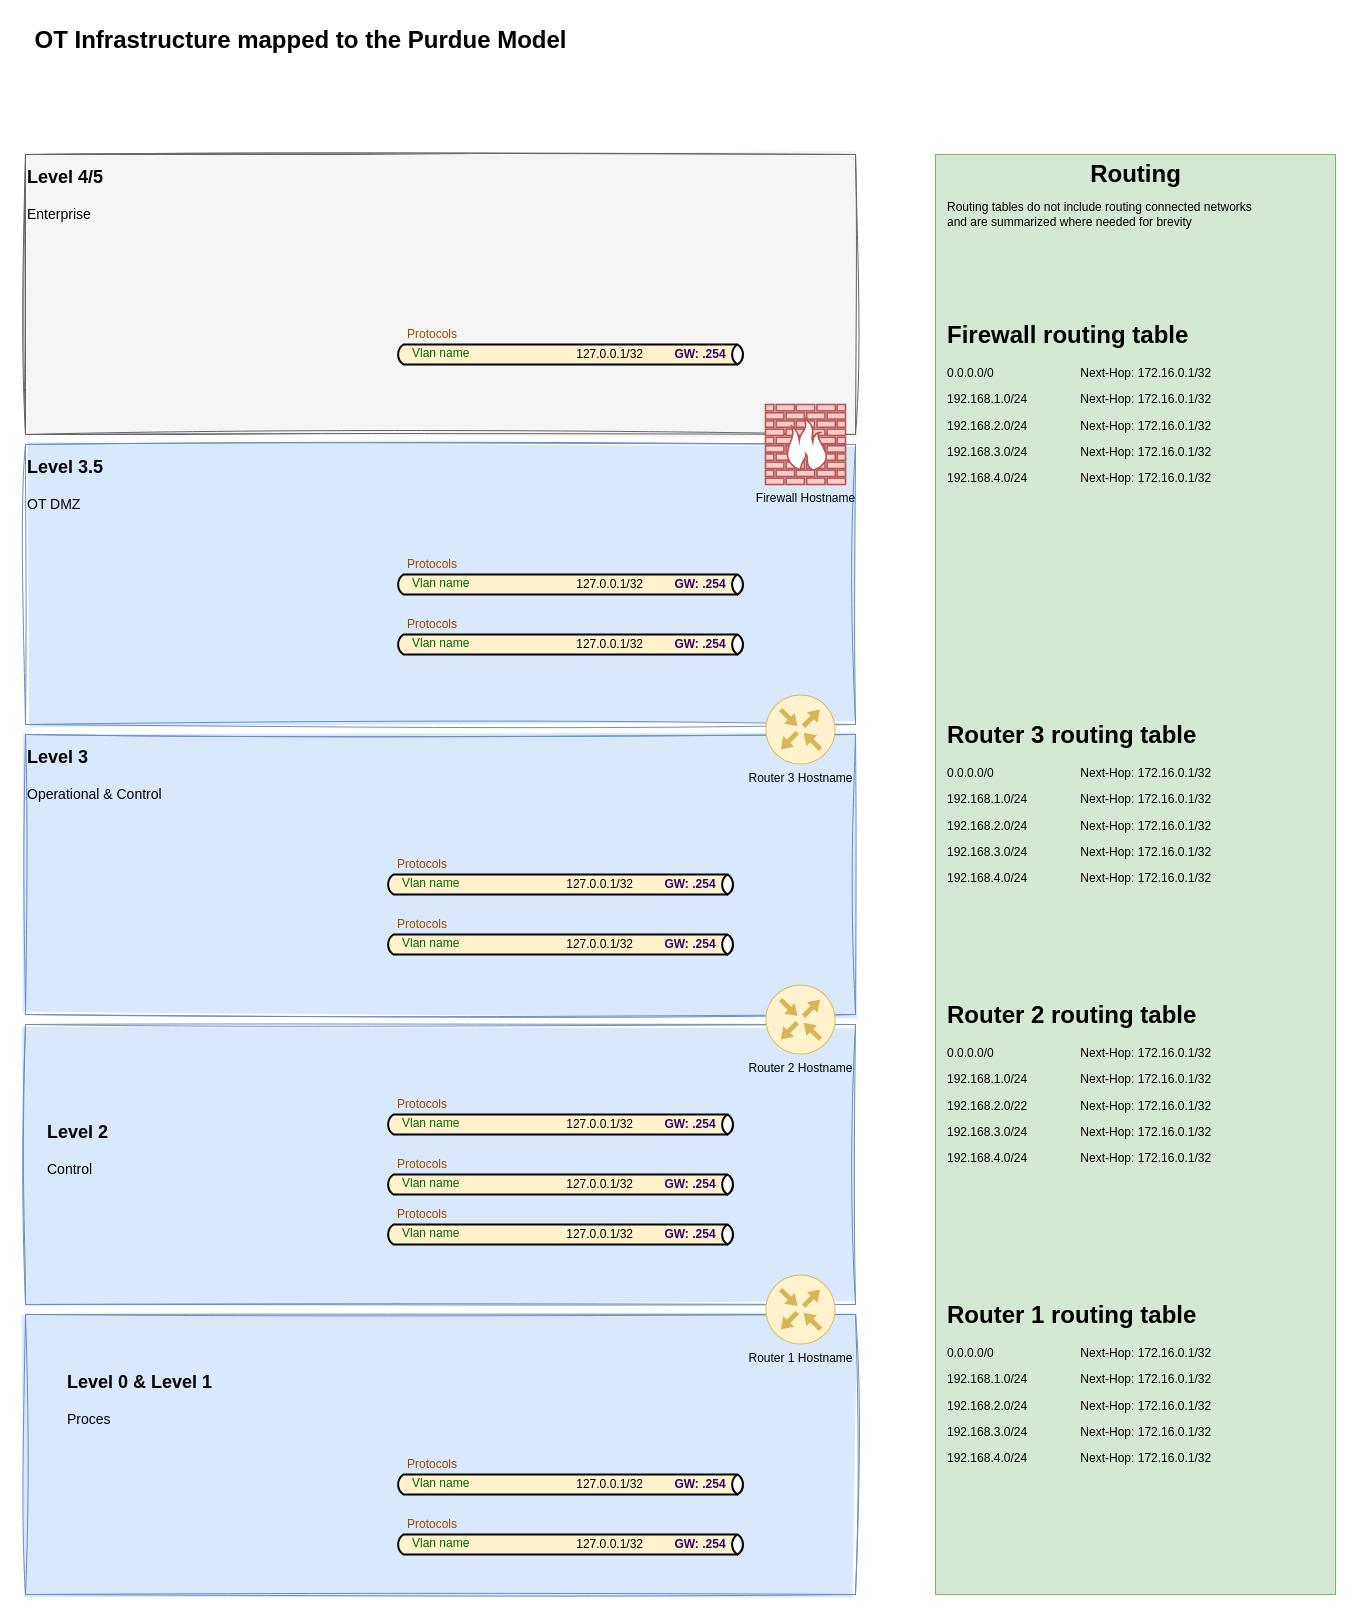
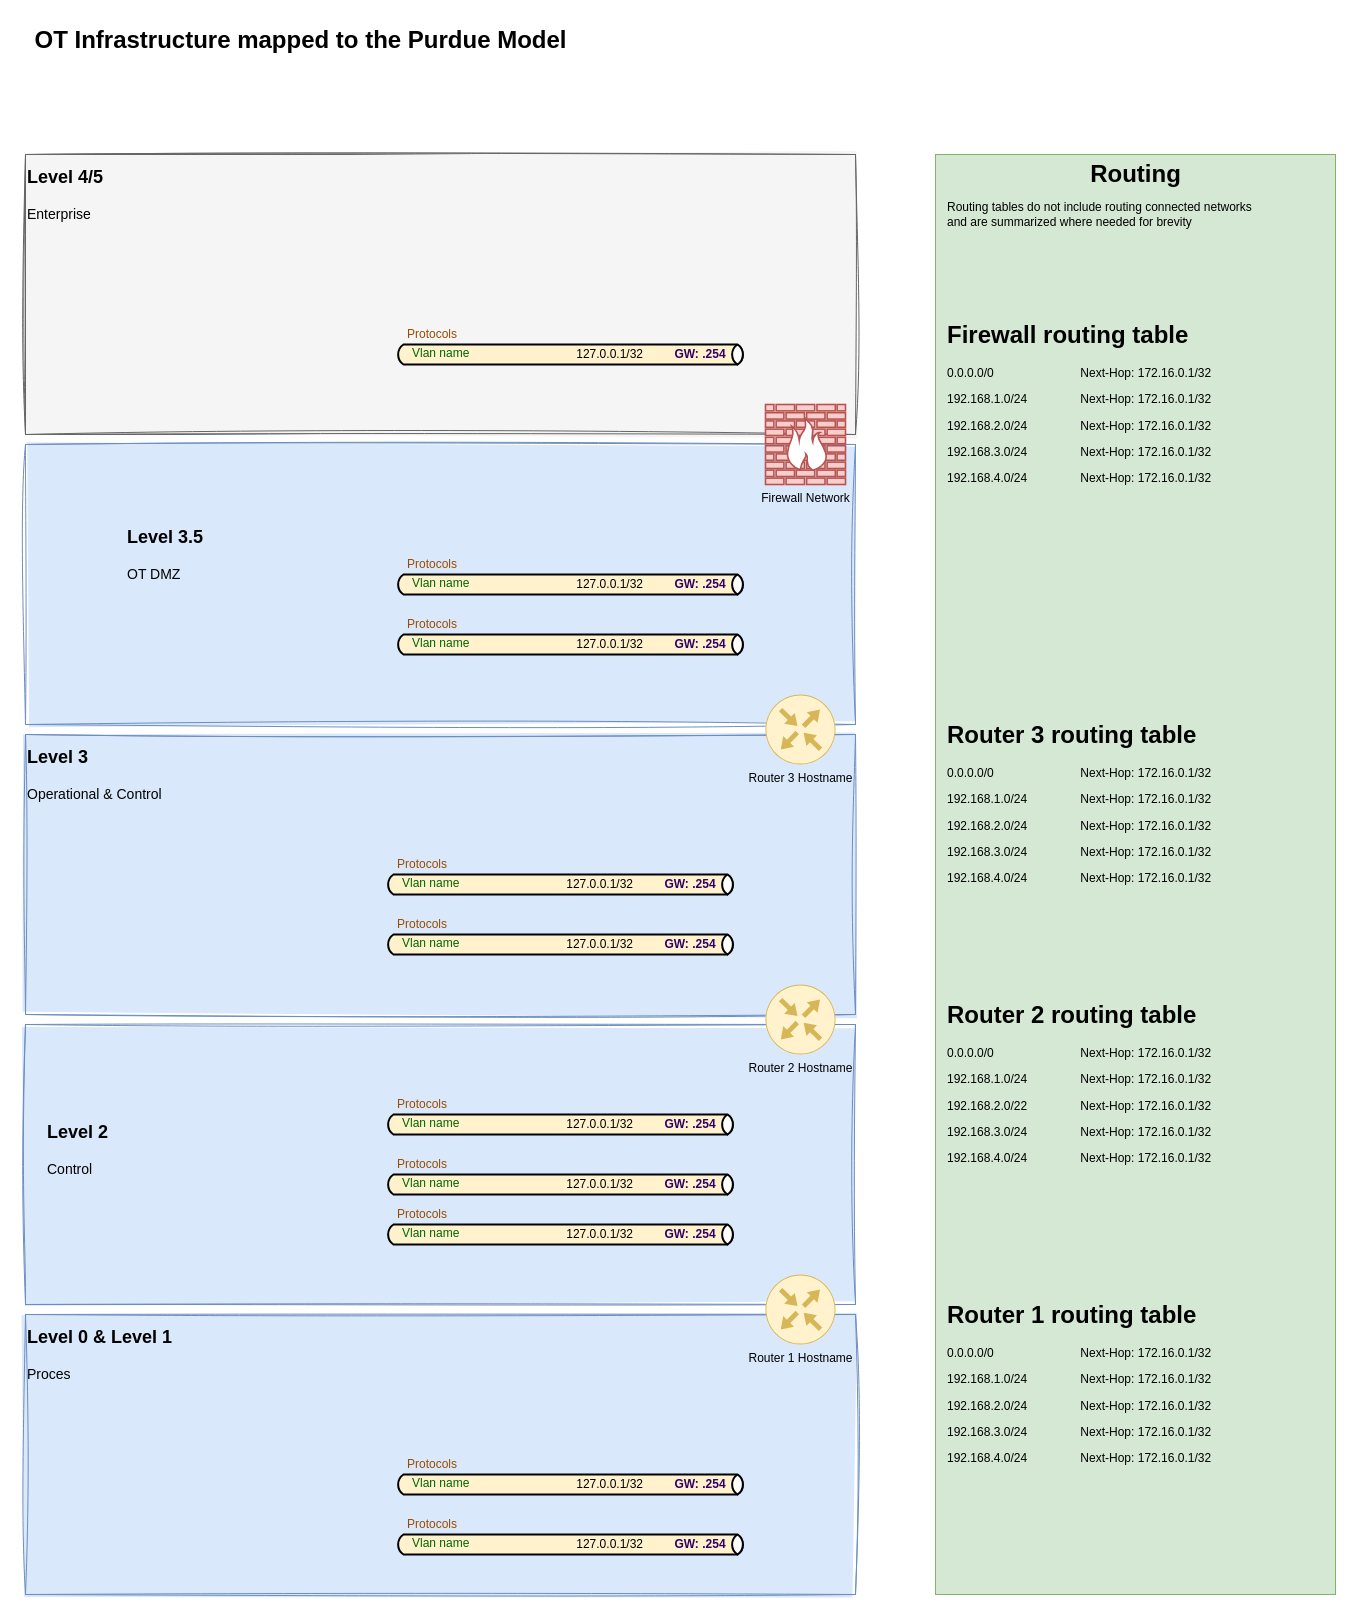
node "Level 3.5OT DMZ": moved (127, 480) -> (227, 550)
node "Firewall Hostname": label "Firewall Hostname" -> "Firewall Network"
node "Level 0 & Level 1Proces": moved (186, 1395) -> (146, 1350)
